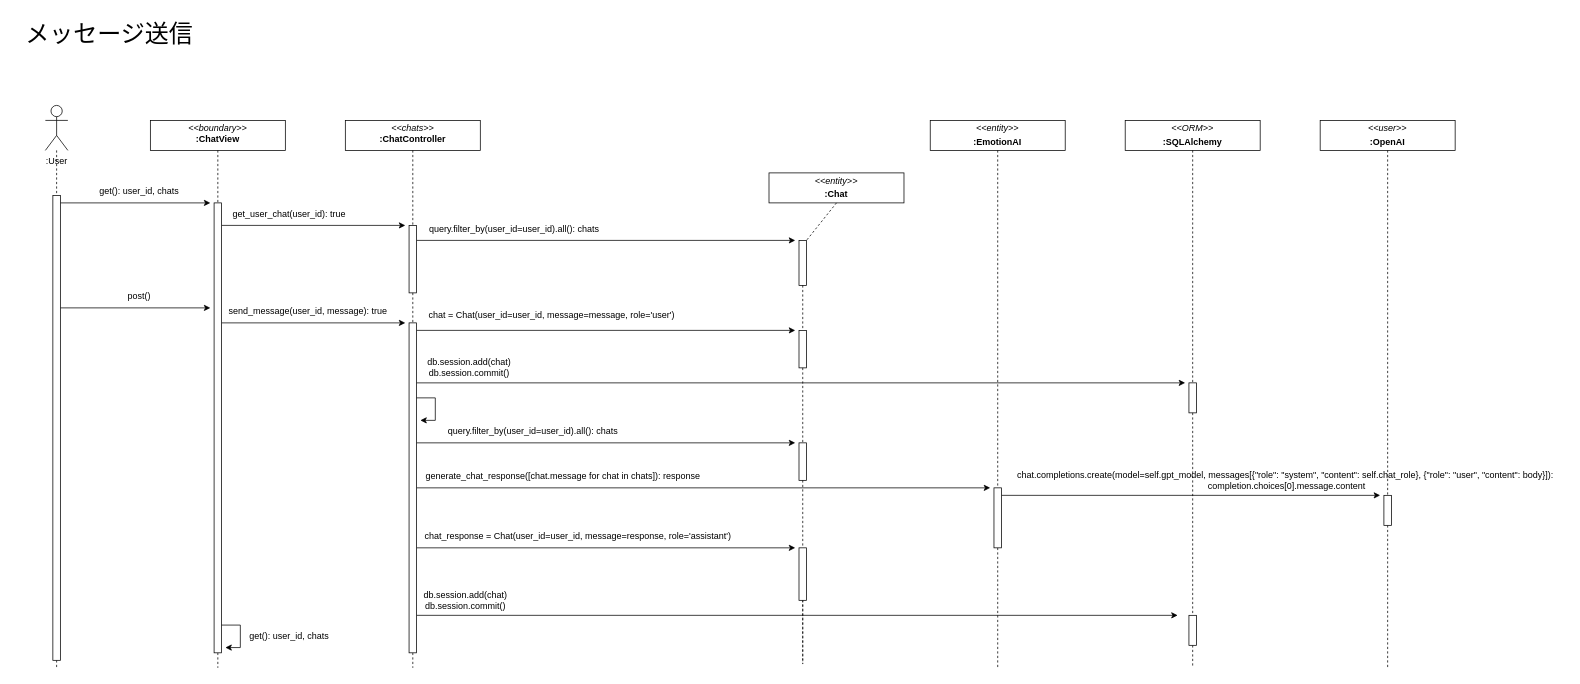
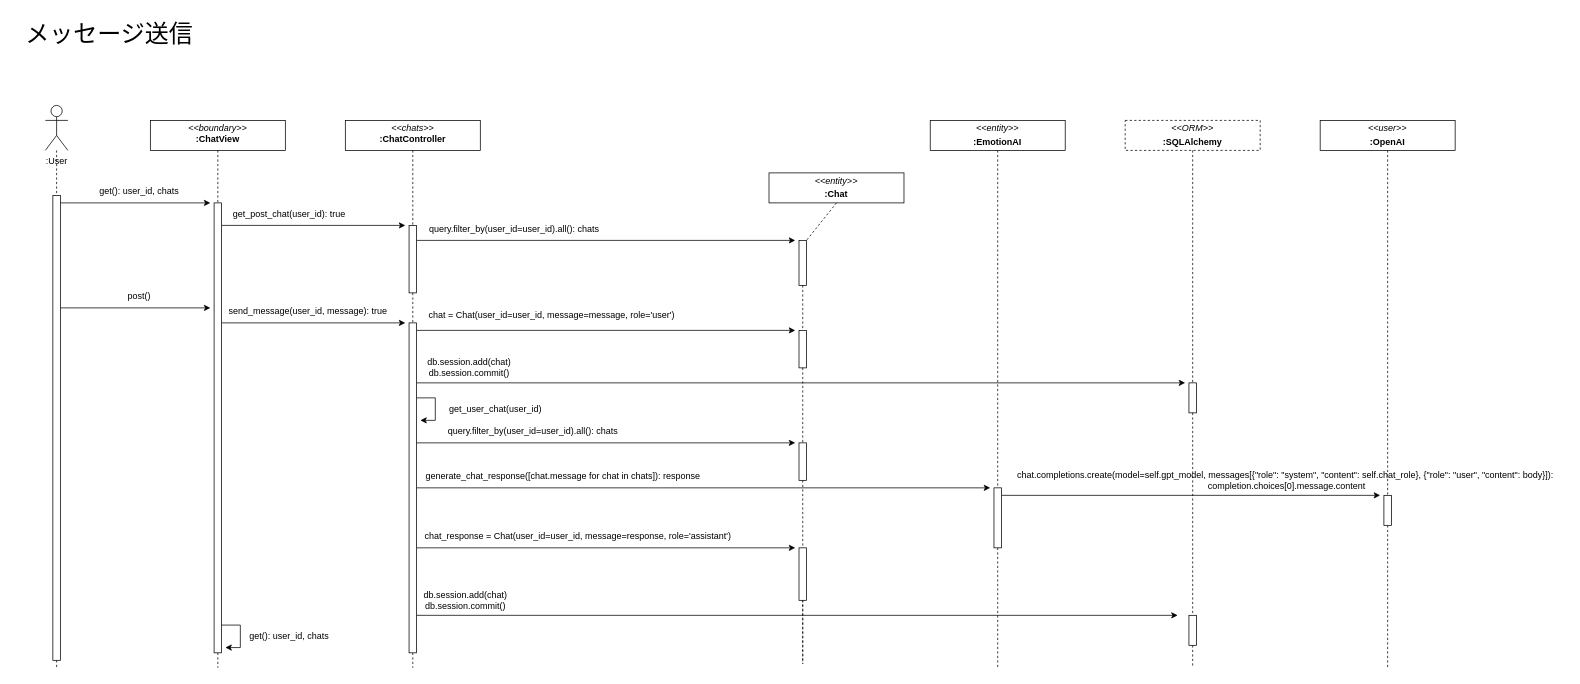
node "<<ORM>> :SQLAlchemy": style solid -> dashed
node "get_user_chat(user_id): true": label "get_user_chat(user_id): true" -> "get_post_chat(user_id): true"
node "get_user_chat(user_id)": added
